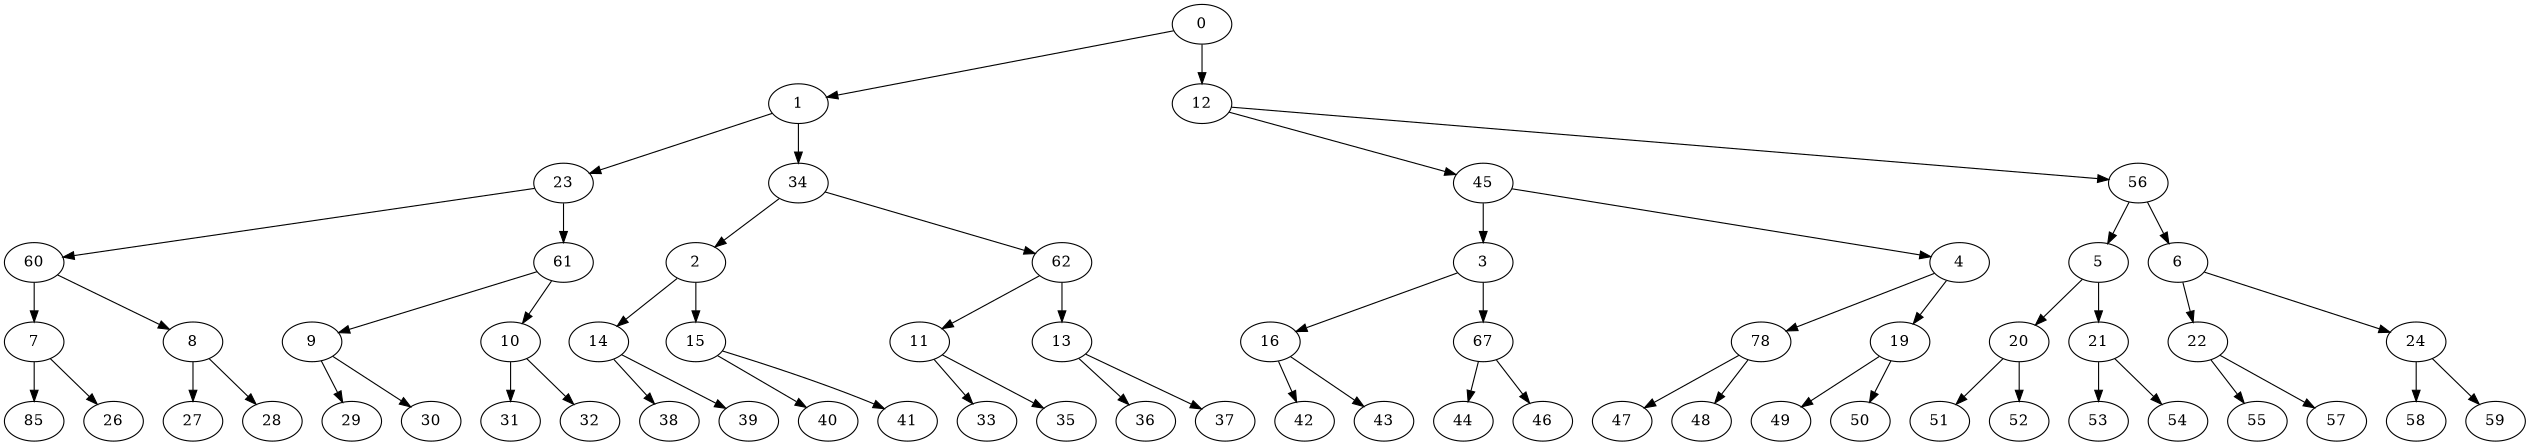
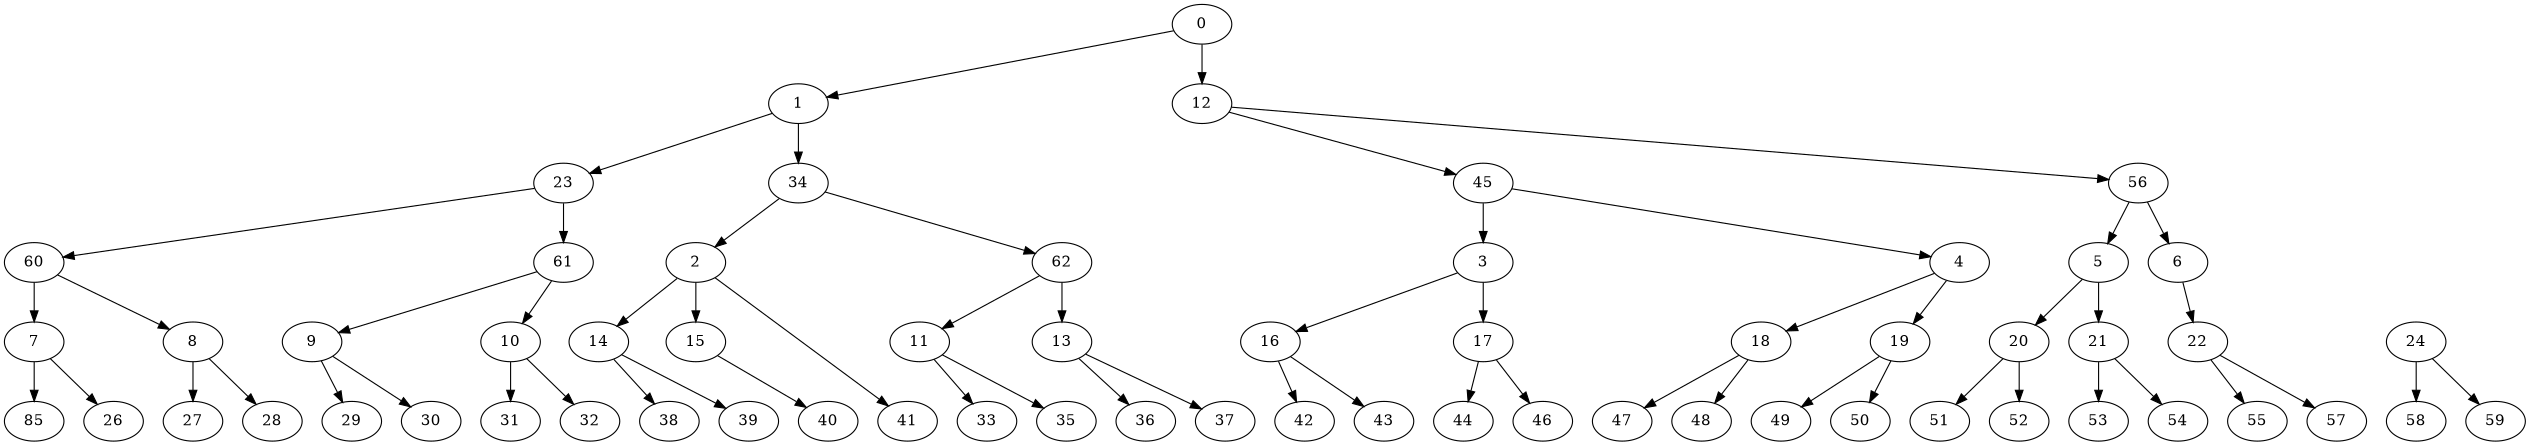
edge "6" -> "24": removed
node "67": label "67" -> "17"
node "78": label "78" -> "18"
edge "15" -> "41": now "2" -> "41"
